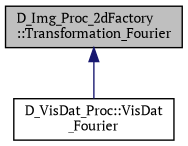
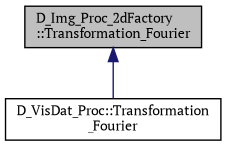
node "D_VisDat_Proc::VisDat _Fourier": label "D_VisDat_Proc::VisDat _Fourier" -> "D_VisDat_Proc::Transformation _Fourier"
